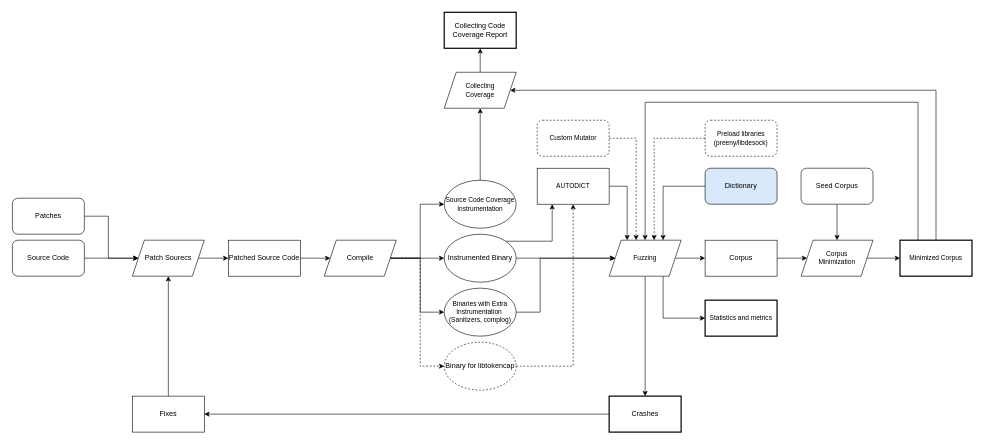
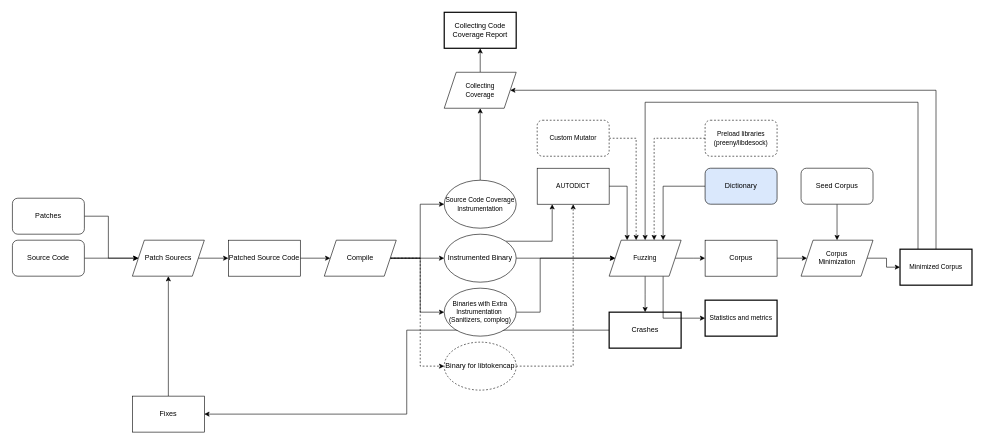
node "Minimized Corpus": moved (936, 258) -> (936, 267)
node "Crashes": moved (645, 414) -> (645, 330)
